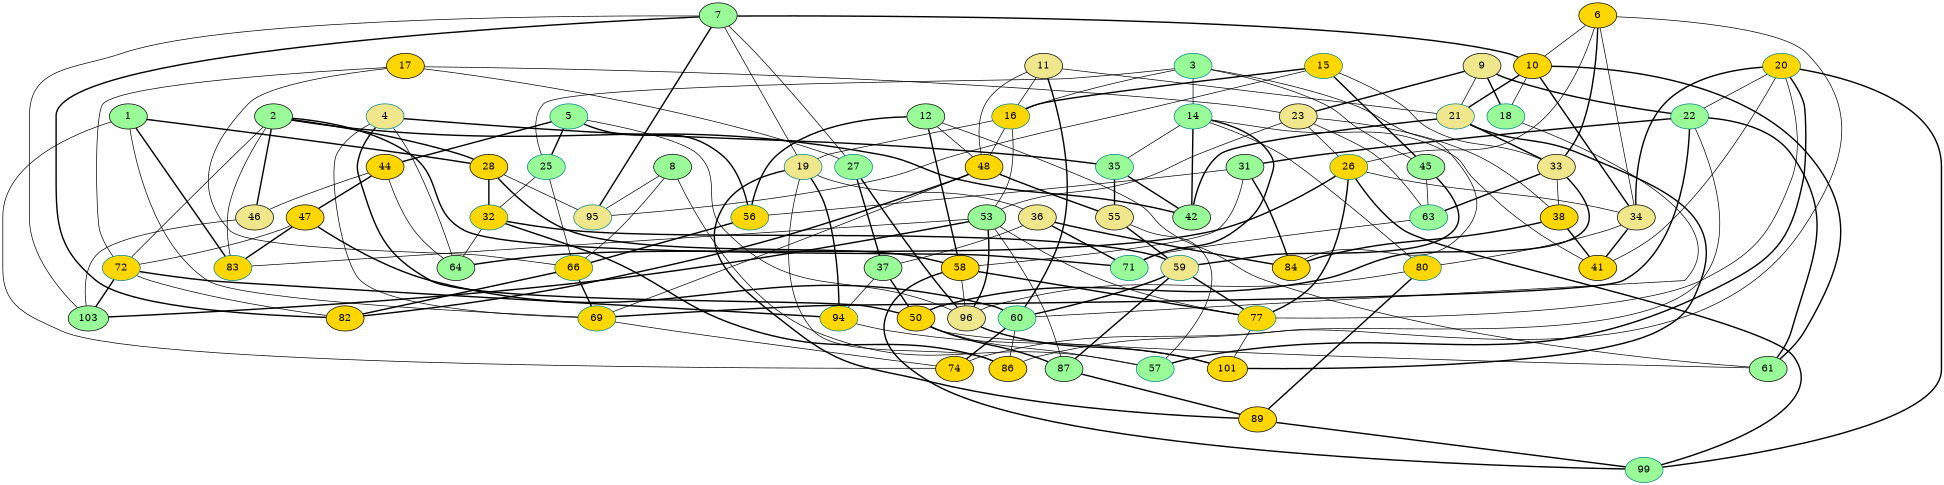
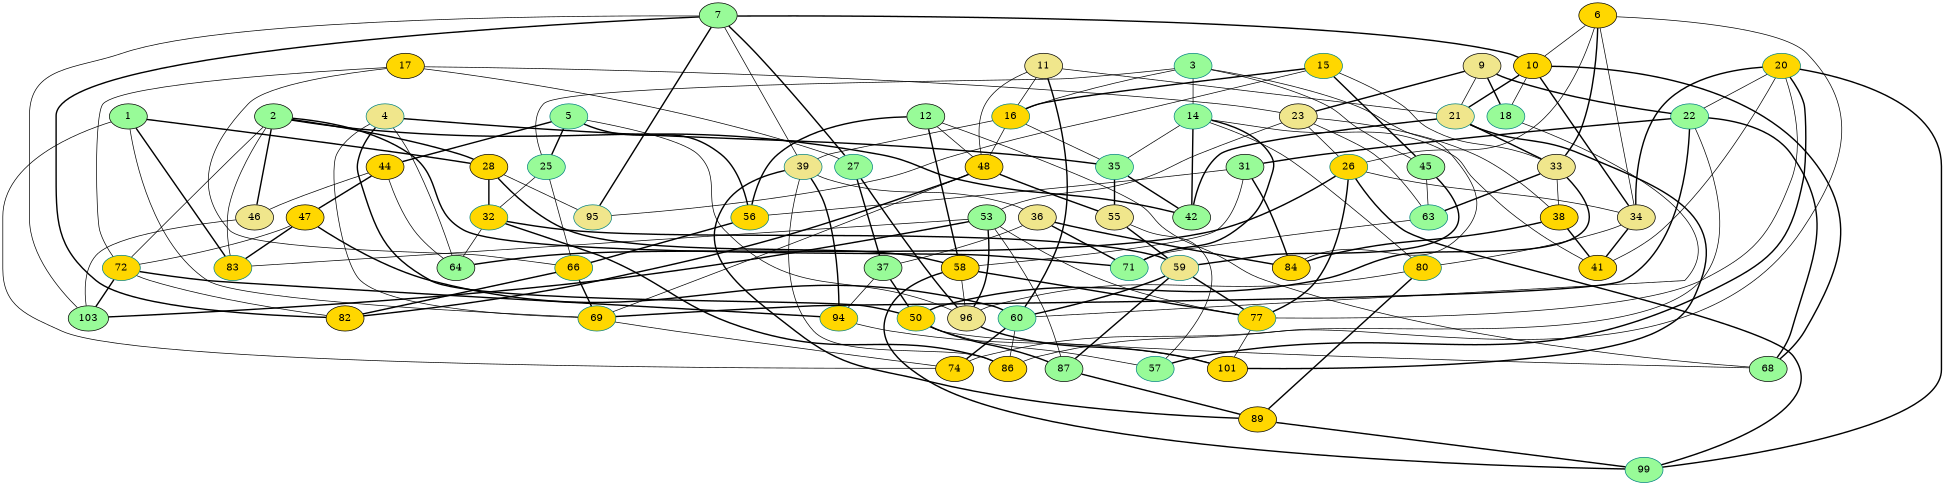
edge "7" -- "27": style solid -> bold
node "8": removed
node "19": label "19" -> "39"
edge "16" -- "53": now "16" -- "35"
node "50": color black -> teal
node "61": label "61" -> "68"
